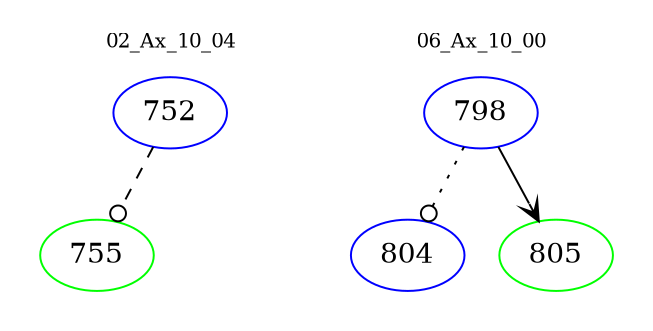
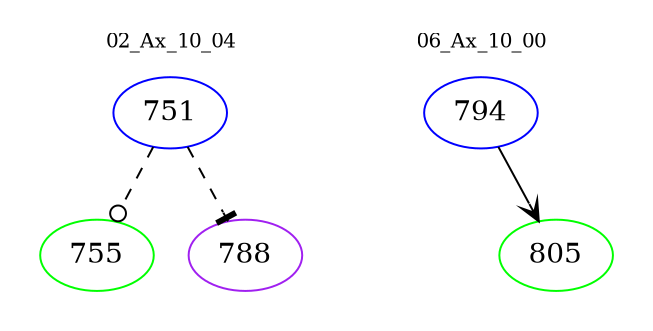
node "752": label "752" -> "751"
node "798": label "798" -> "794"
node "788": added
node "804": removed
